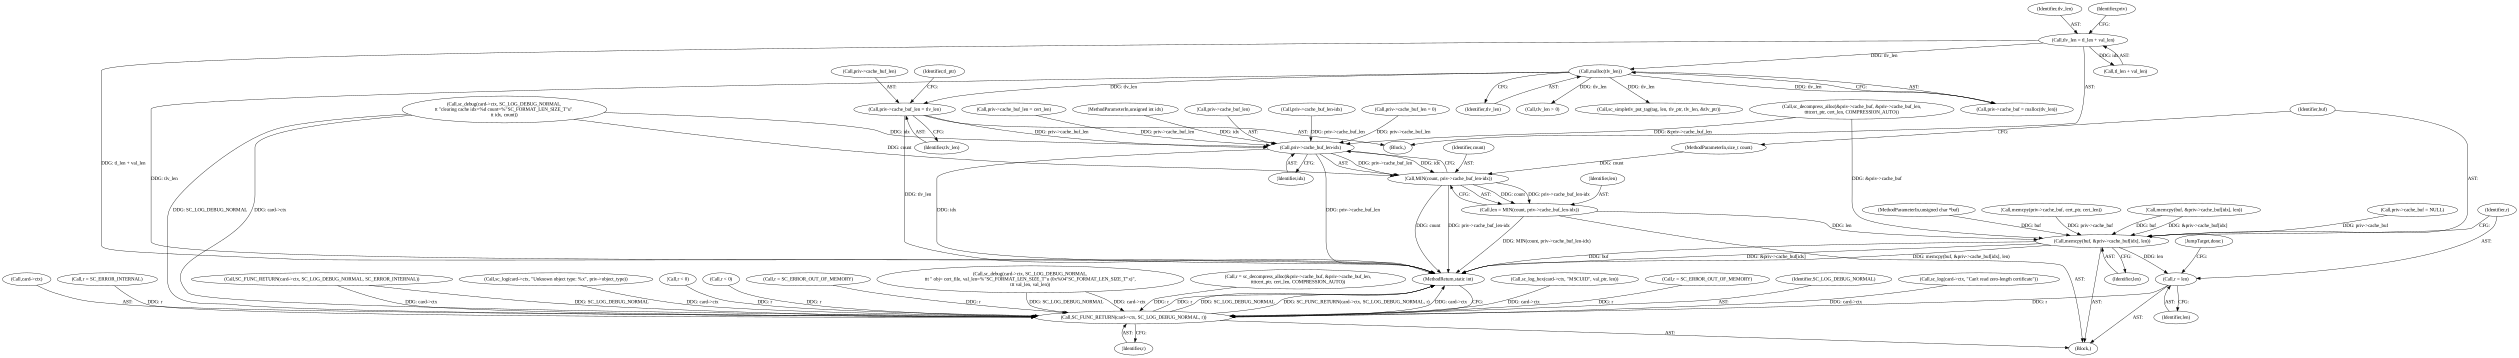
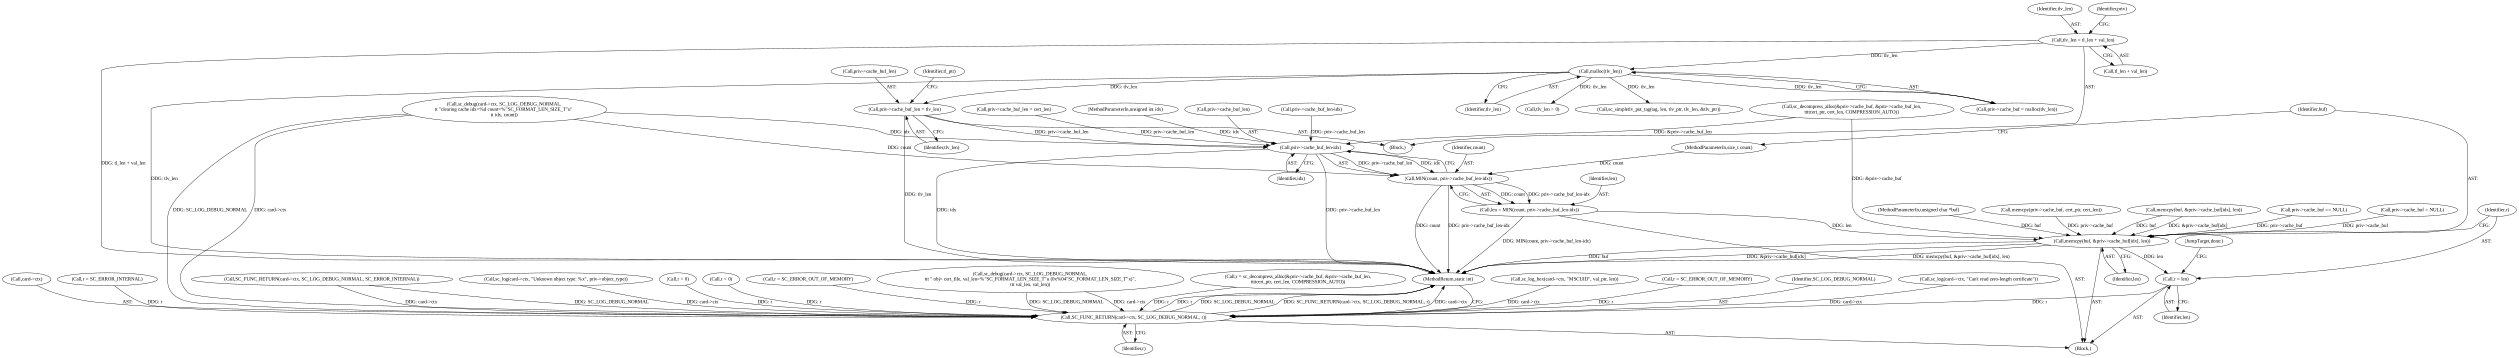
edge "(Call,tlv_len = tl_len + val_len)" -> "(Call,tl_len + val_len)": label "DDG: idx" -> "CFG: "
node "(Call,priv->cache_buf_len = 0)": removed
node "(Call,priv->cache_buf == NULL)": added
